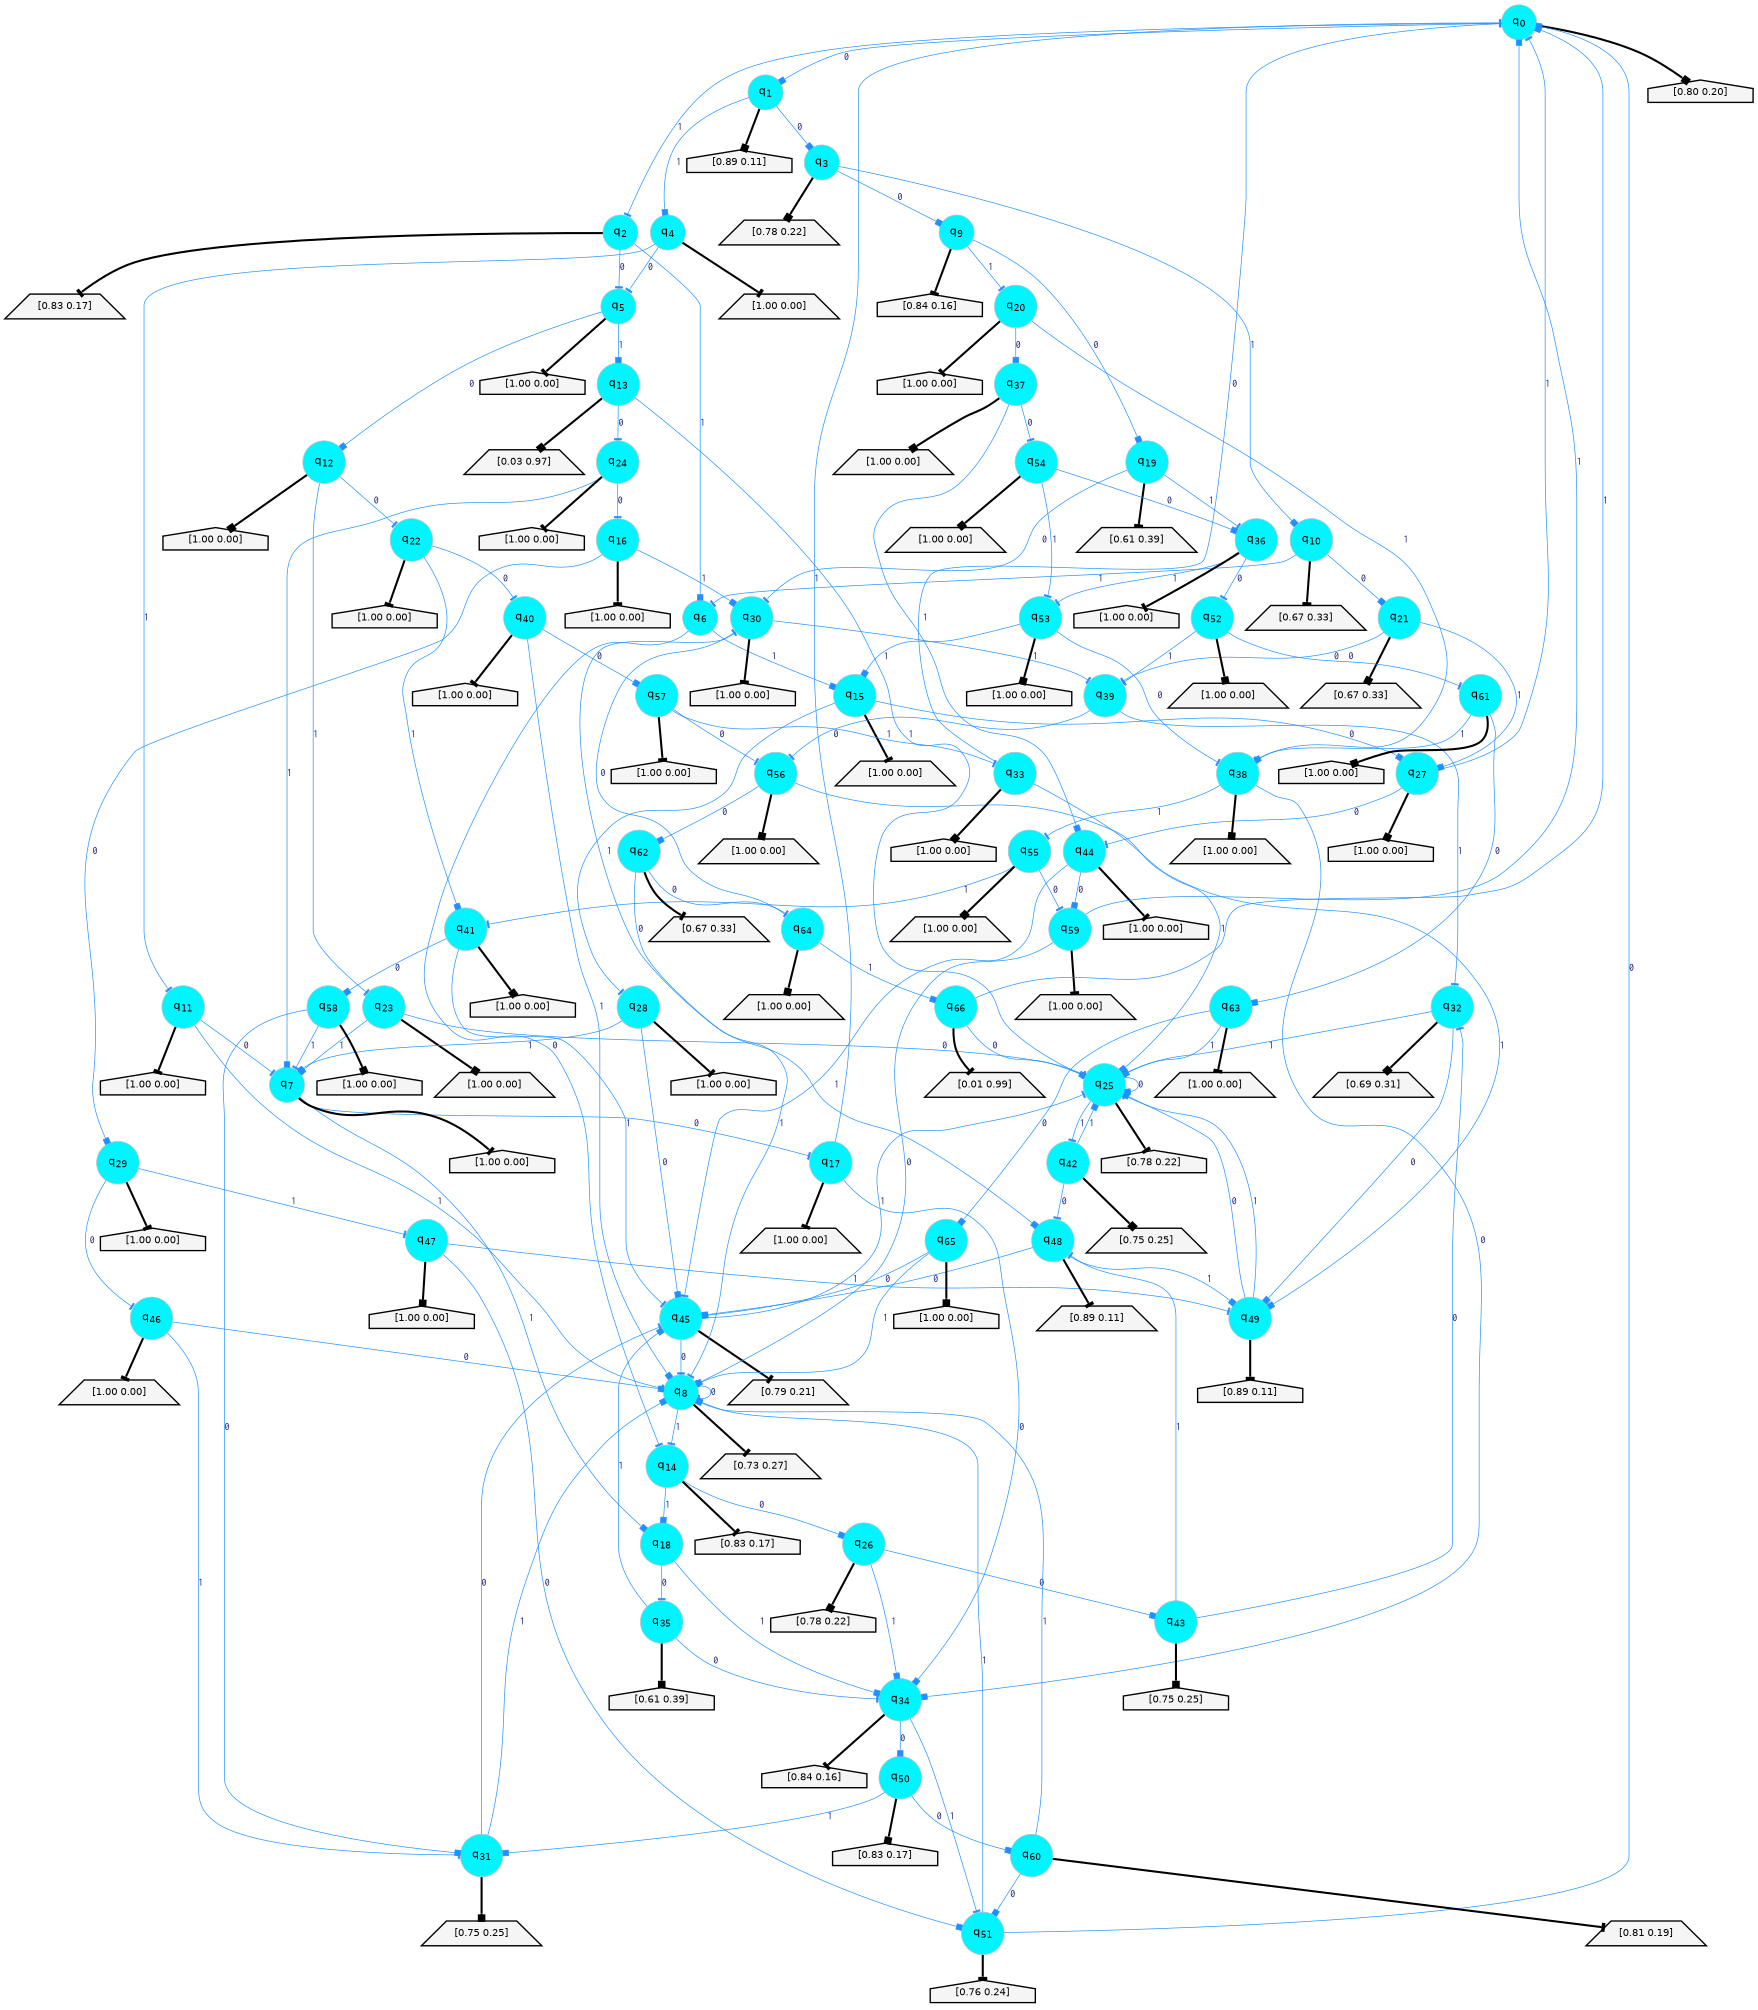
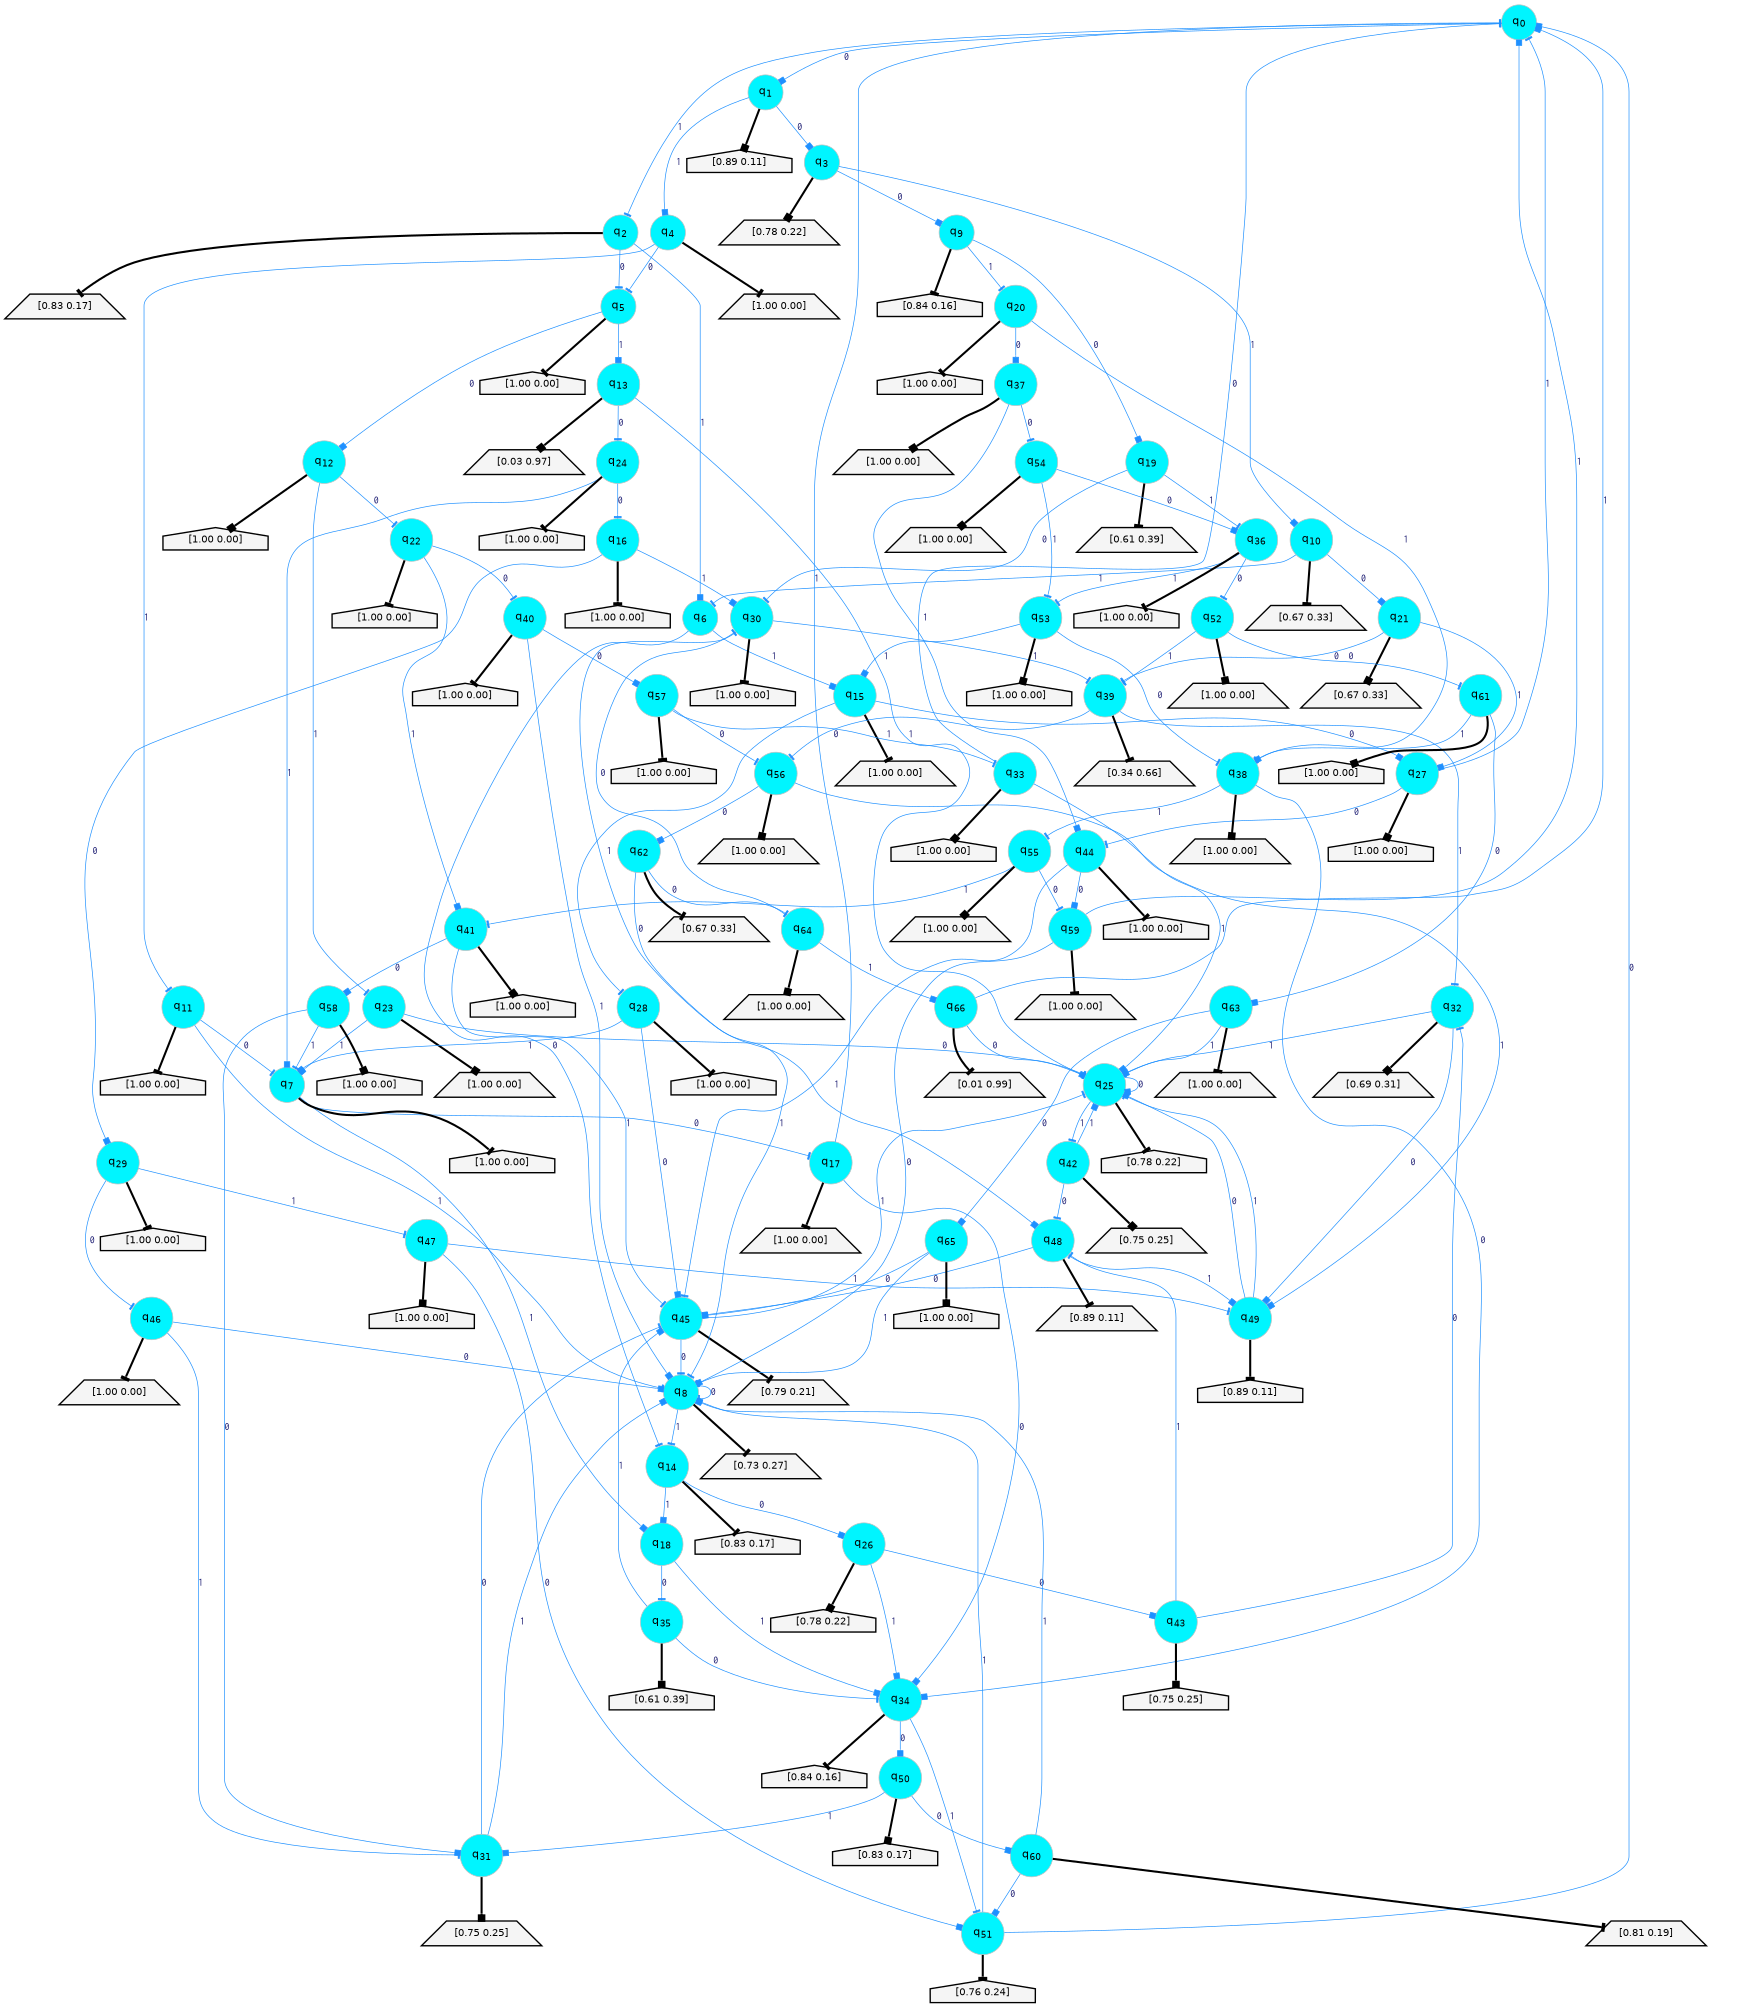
node "[0.80 0.20]": removed
node "[0.34 0.66]": added
